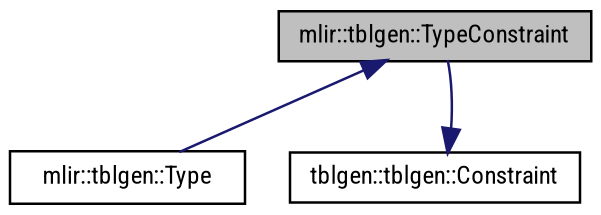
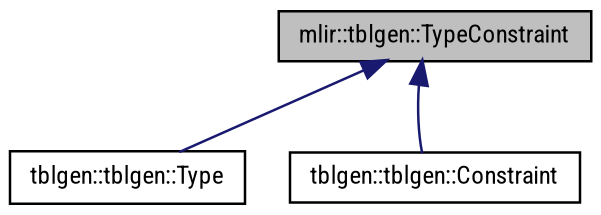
edge "mlir::tblgen::TypeConstraint" -> "tblgen::tblgen::Constraint": reversed
node "mlir::tblgen::Type": label "mlir::tblgen::Type" -> "tblgen::tblgen::Type"
